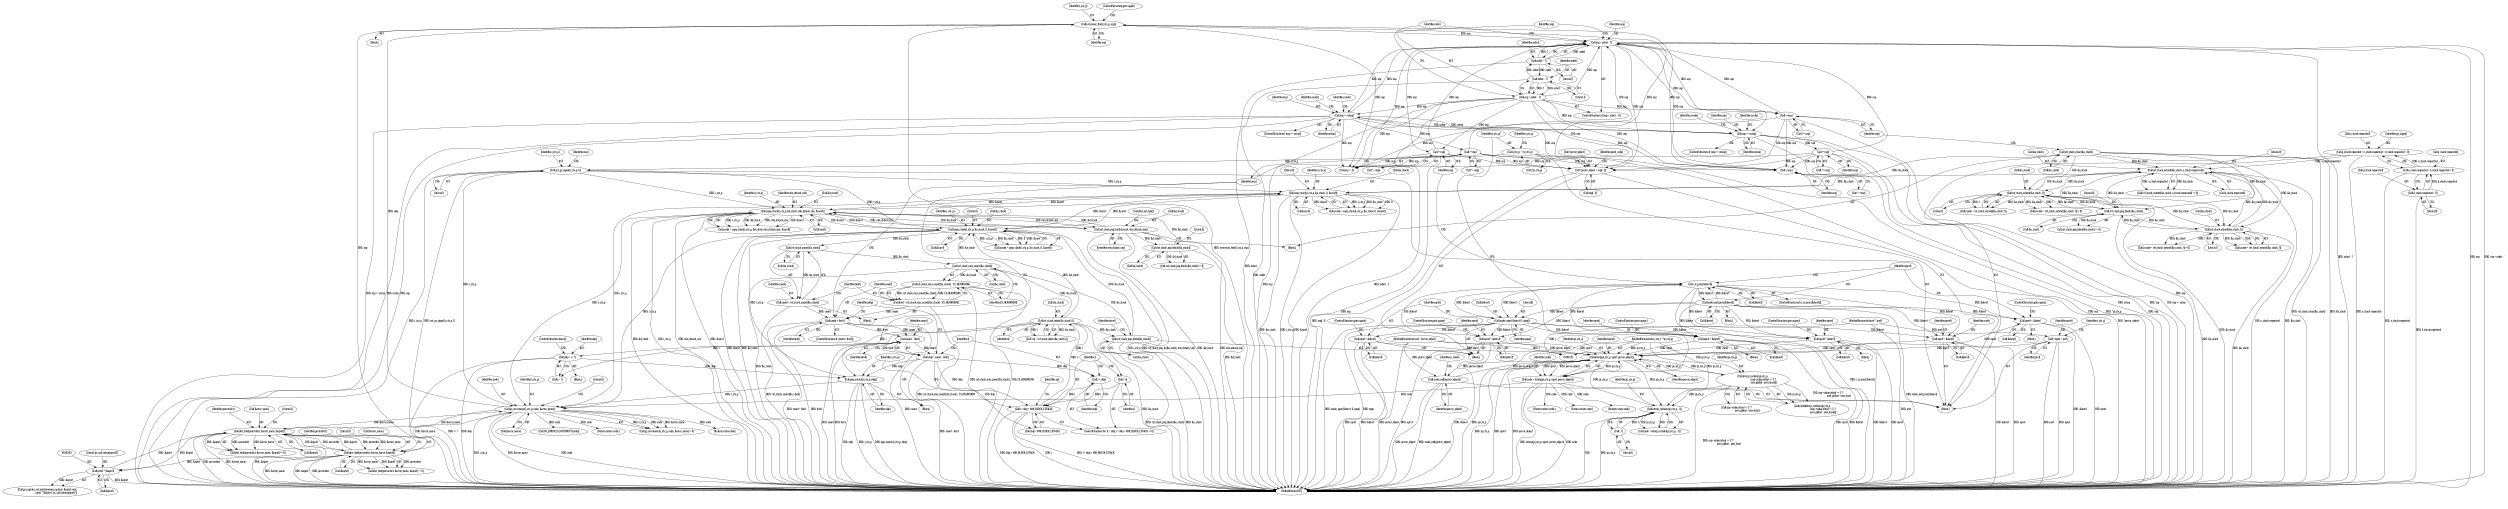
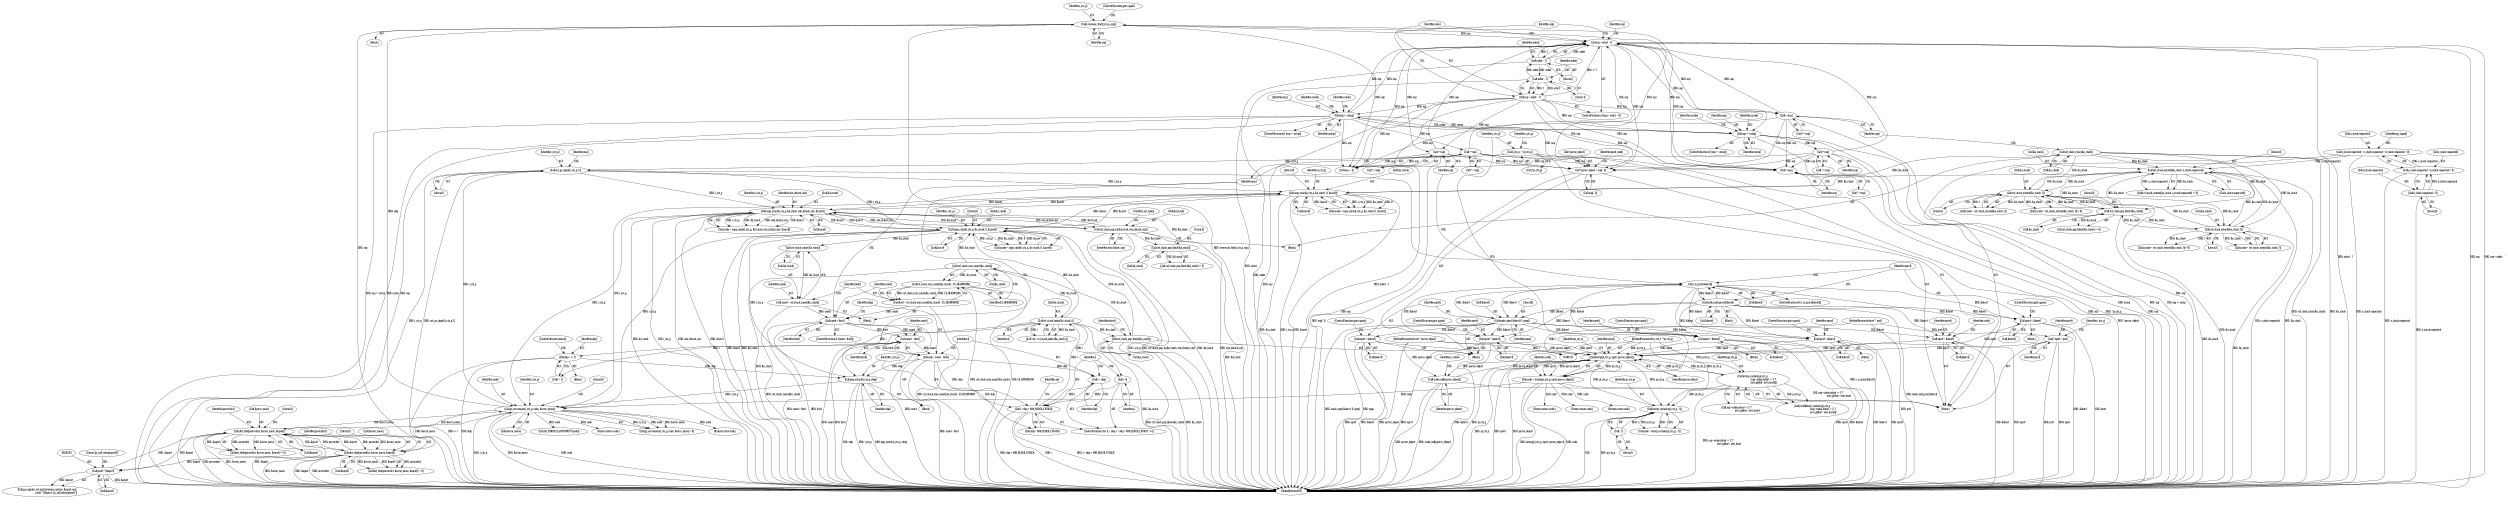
edge "(Call,osp = osbot - 1)" -> "(Call,osp < osbot - 1)": label "DDG: osp" -> "DDG: i + 1"
edge "(Call,ref_stack_count(&e_stack))" -> "(Call,ref_stack_max_count(&e_stack))": removed, label "DDG: &e_stack"
